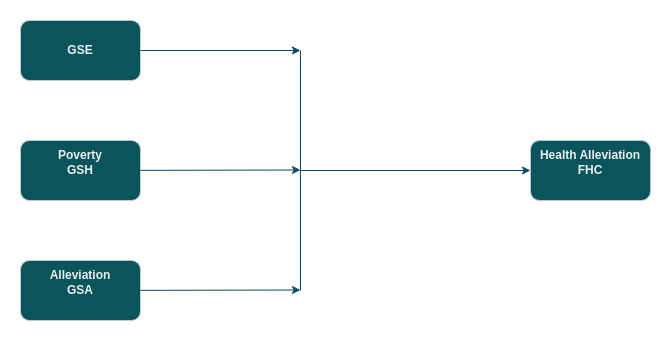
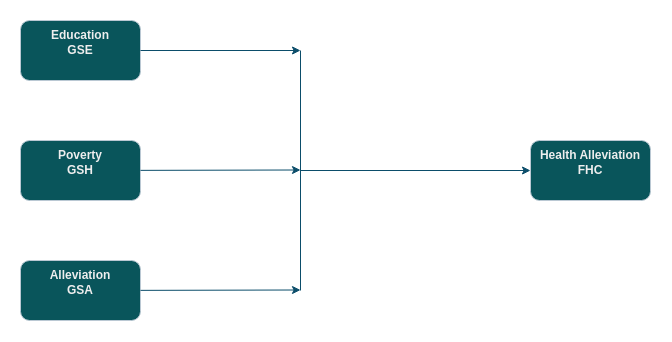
node "Education": added
